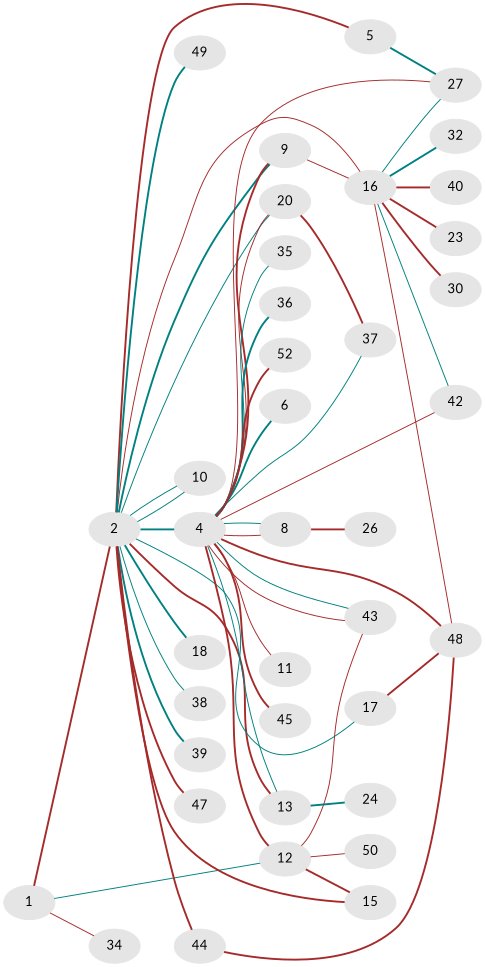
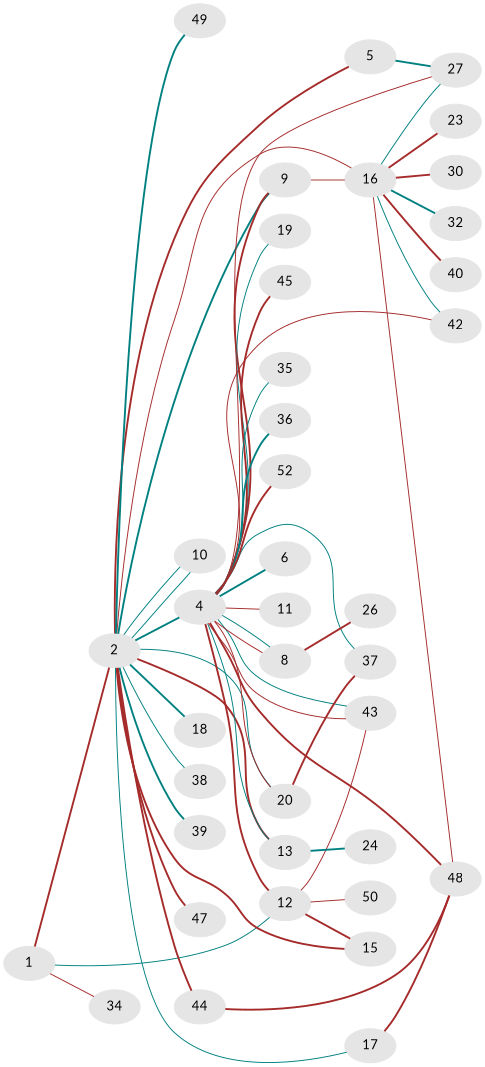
node "19": added
